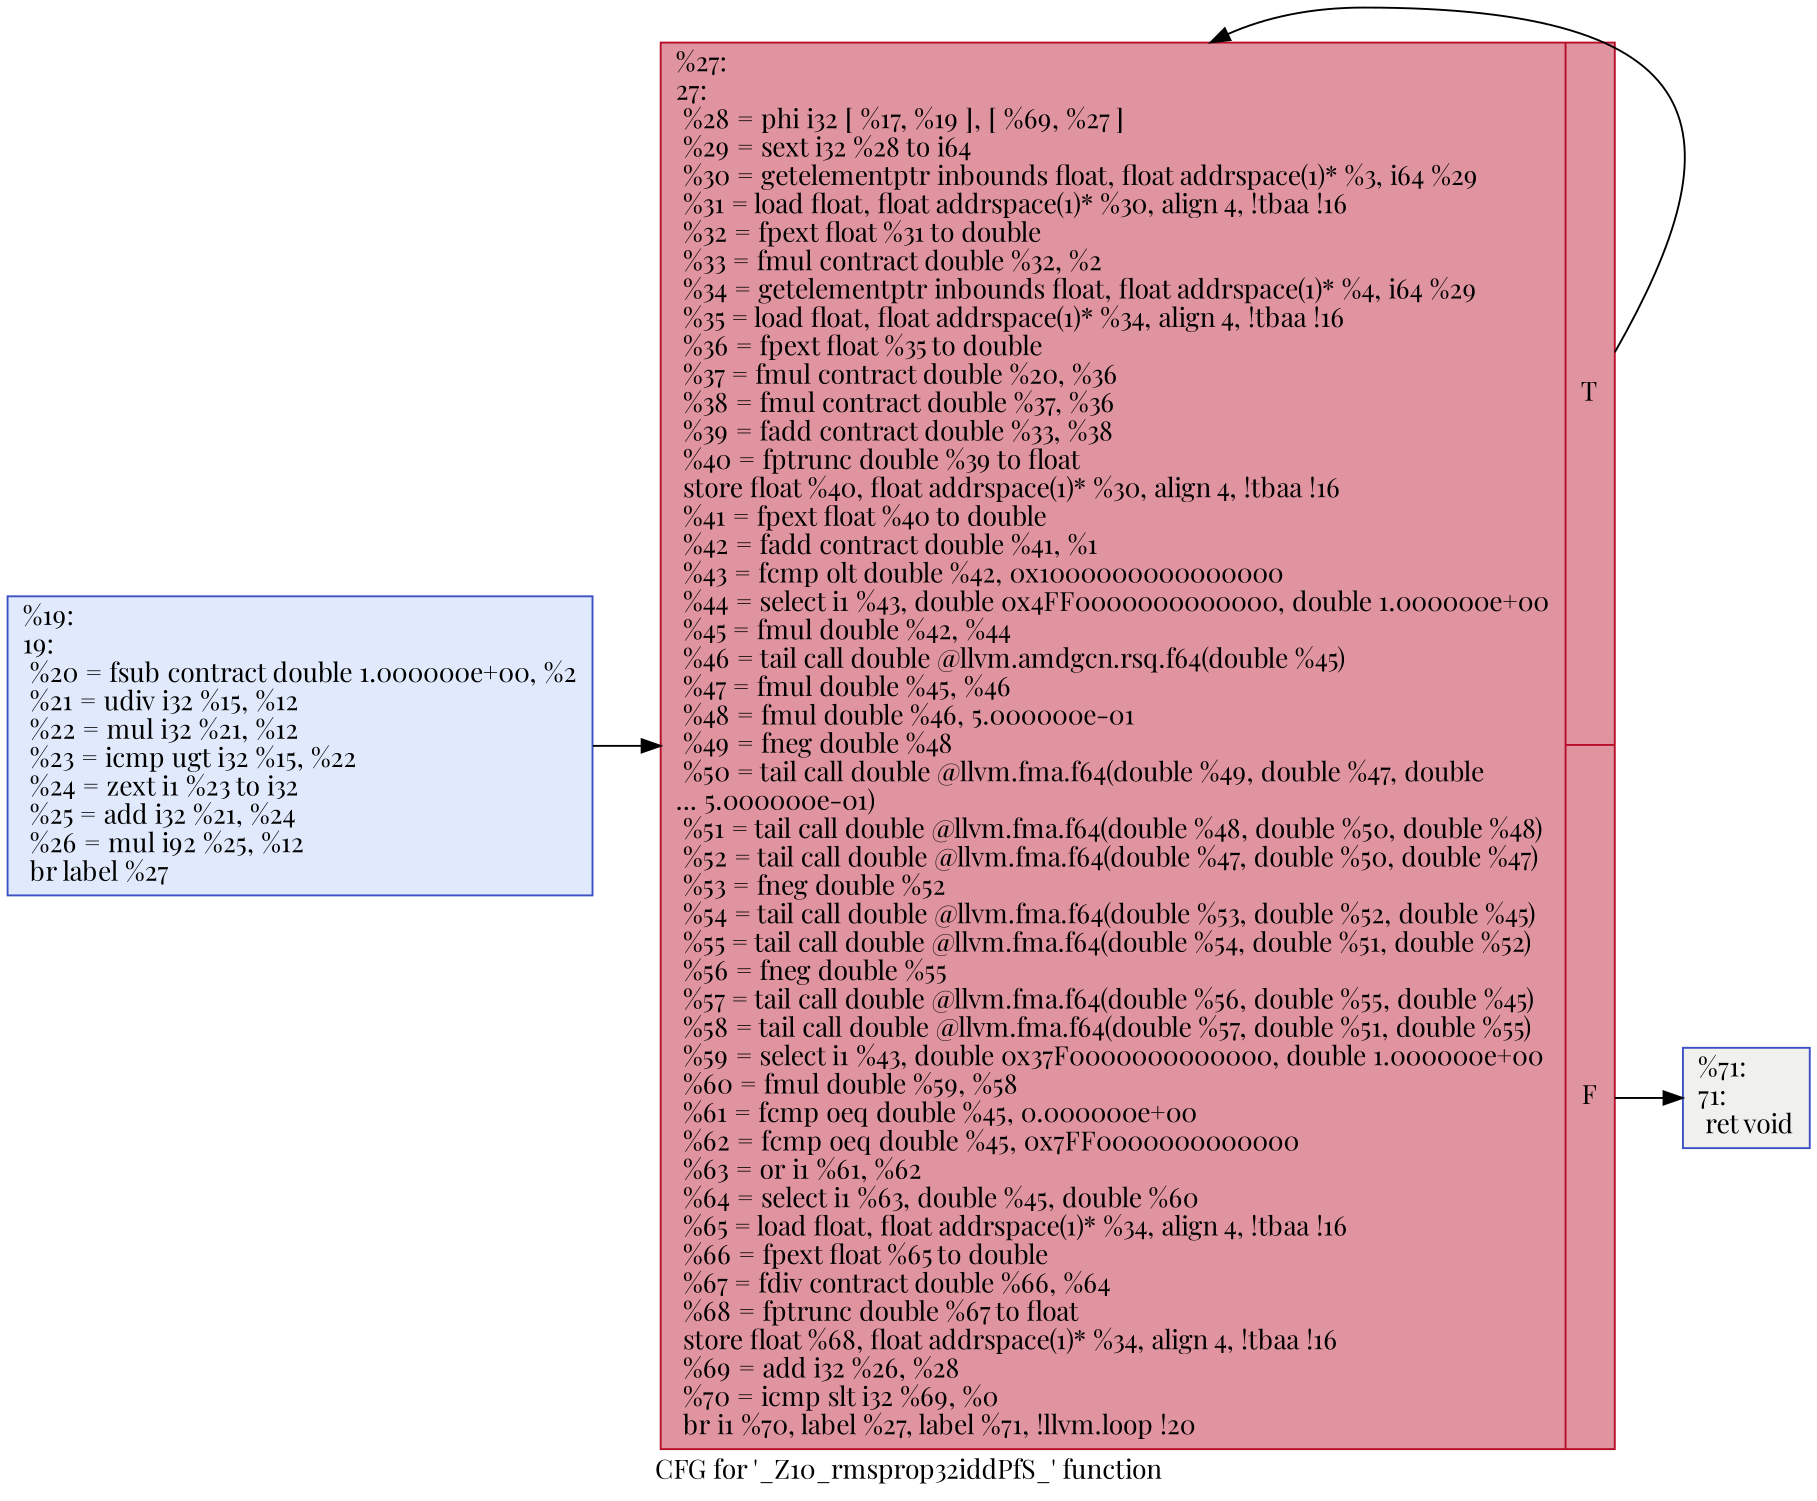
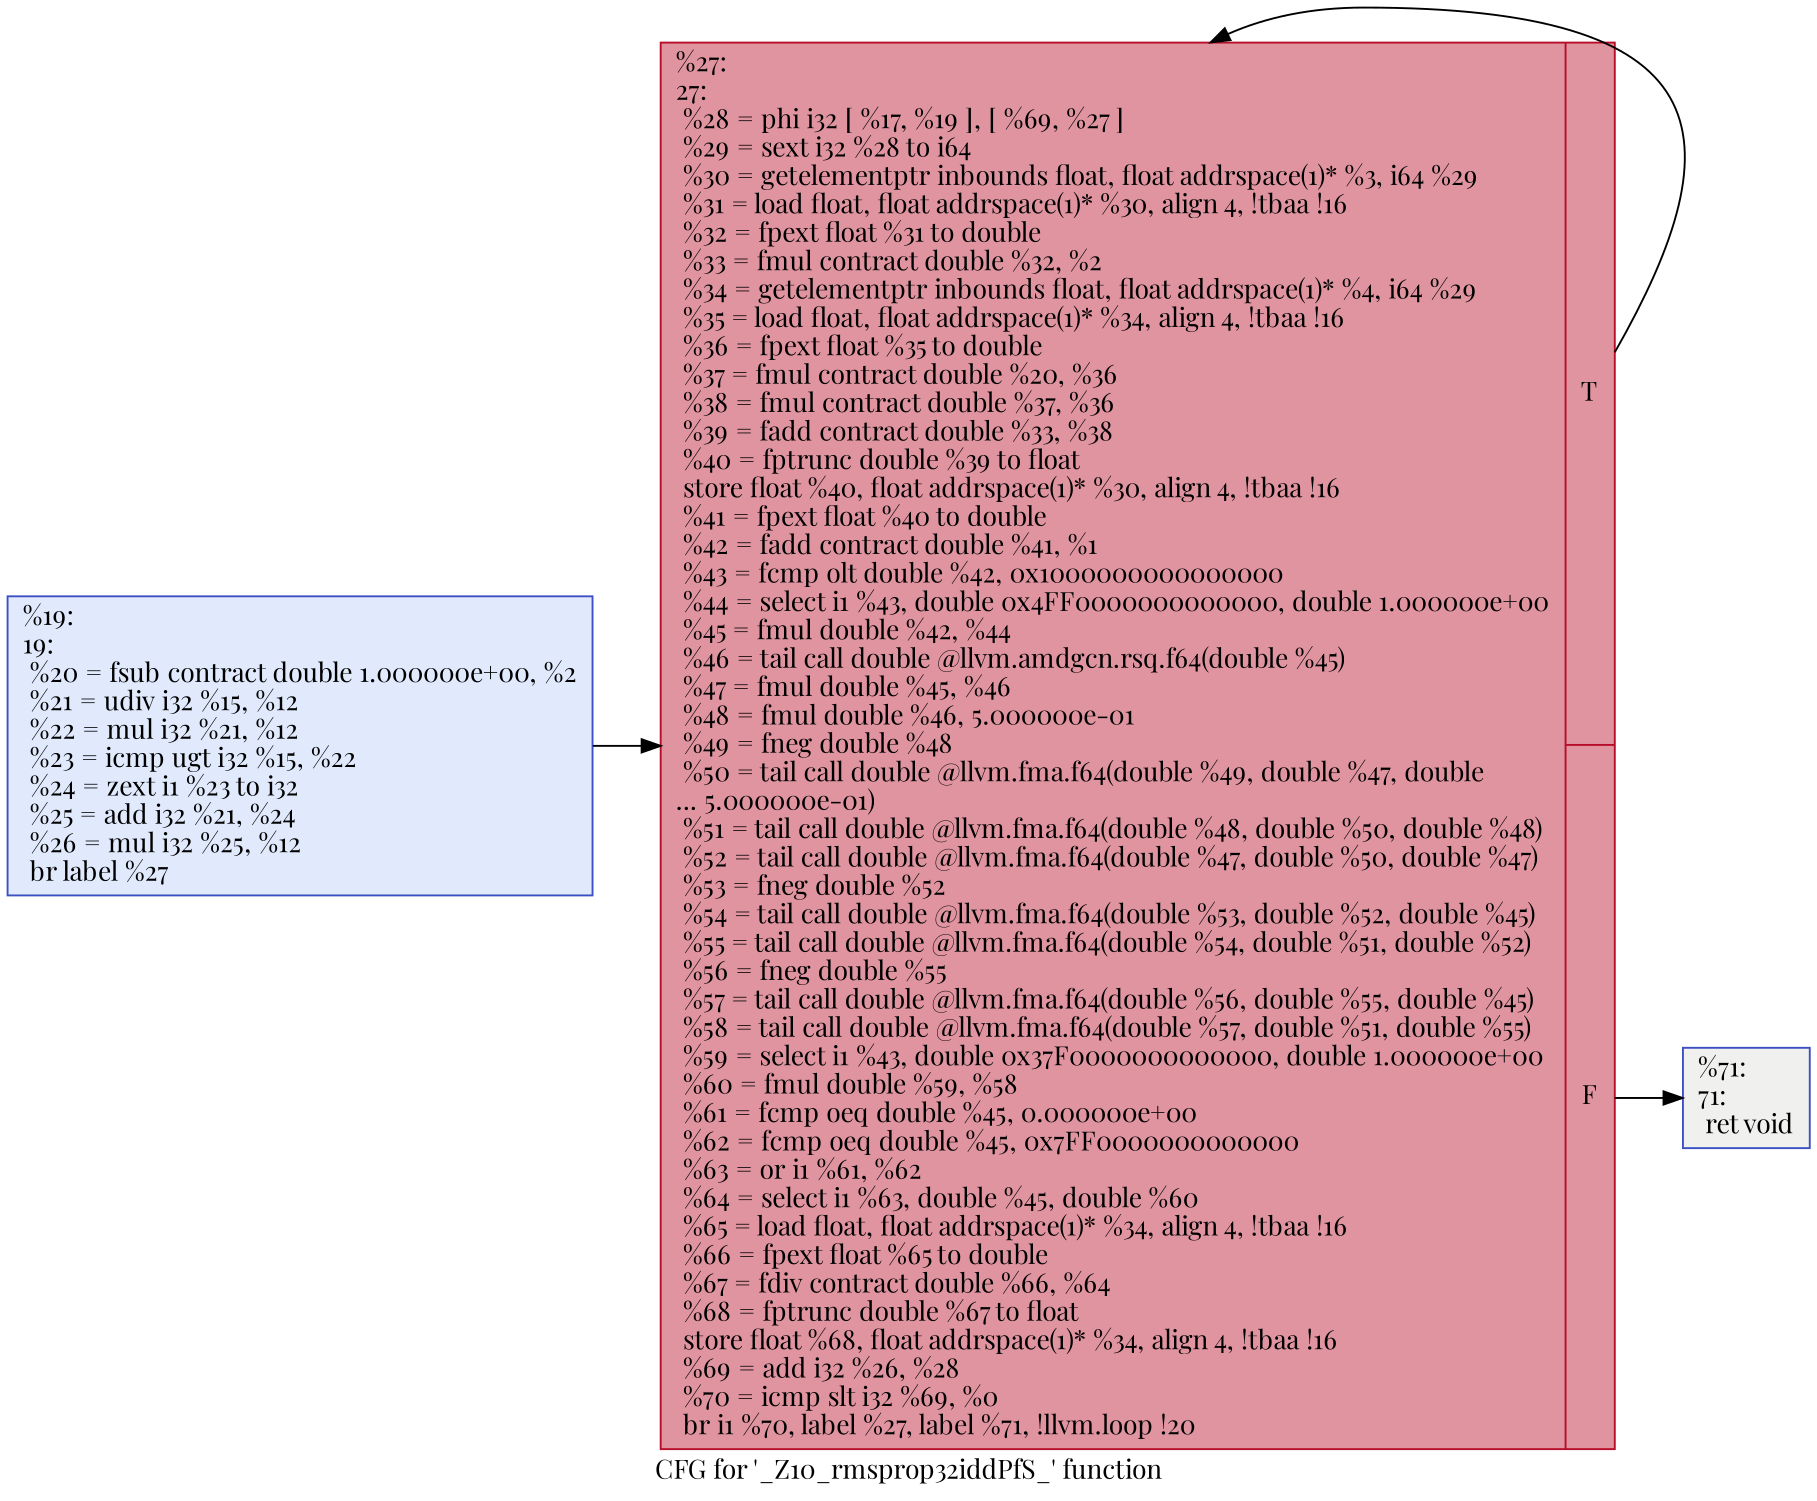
node "%19:": text "%26 = mul i92 %25, %12" -> "%26 = mul i32 %25, %12"
